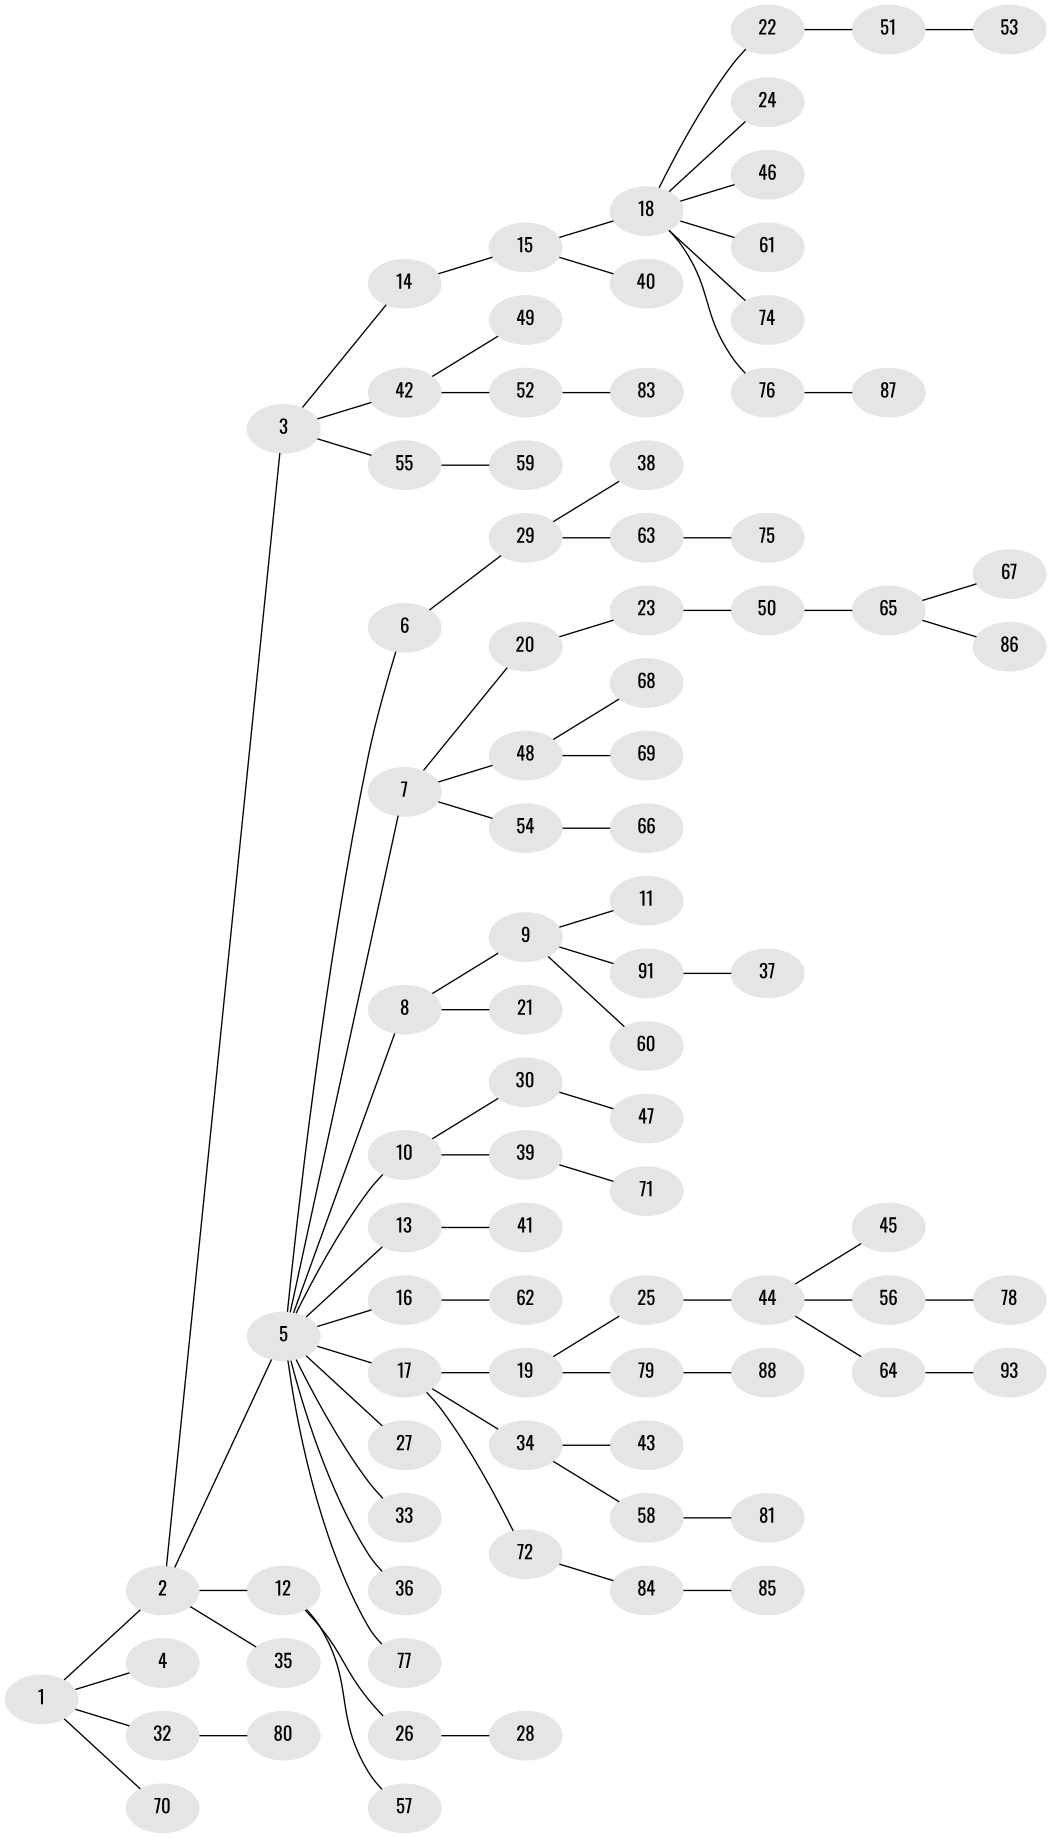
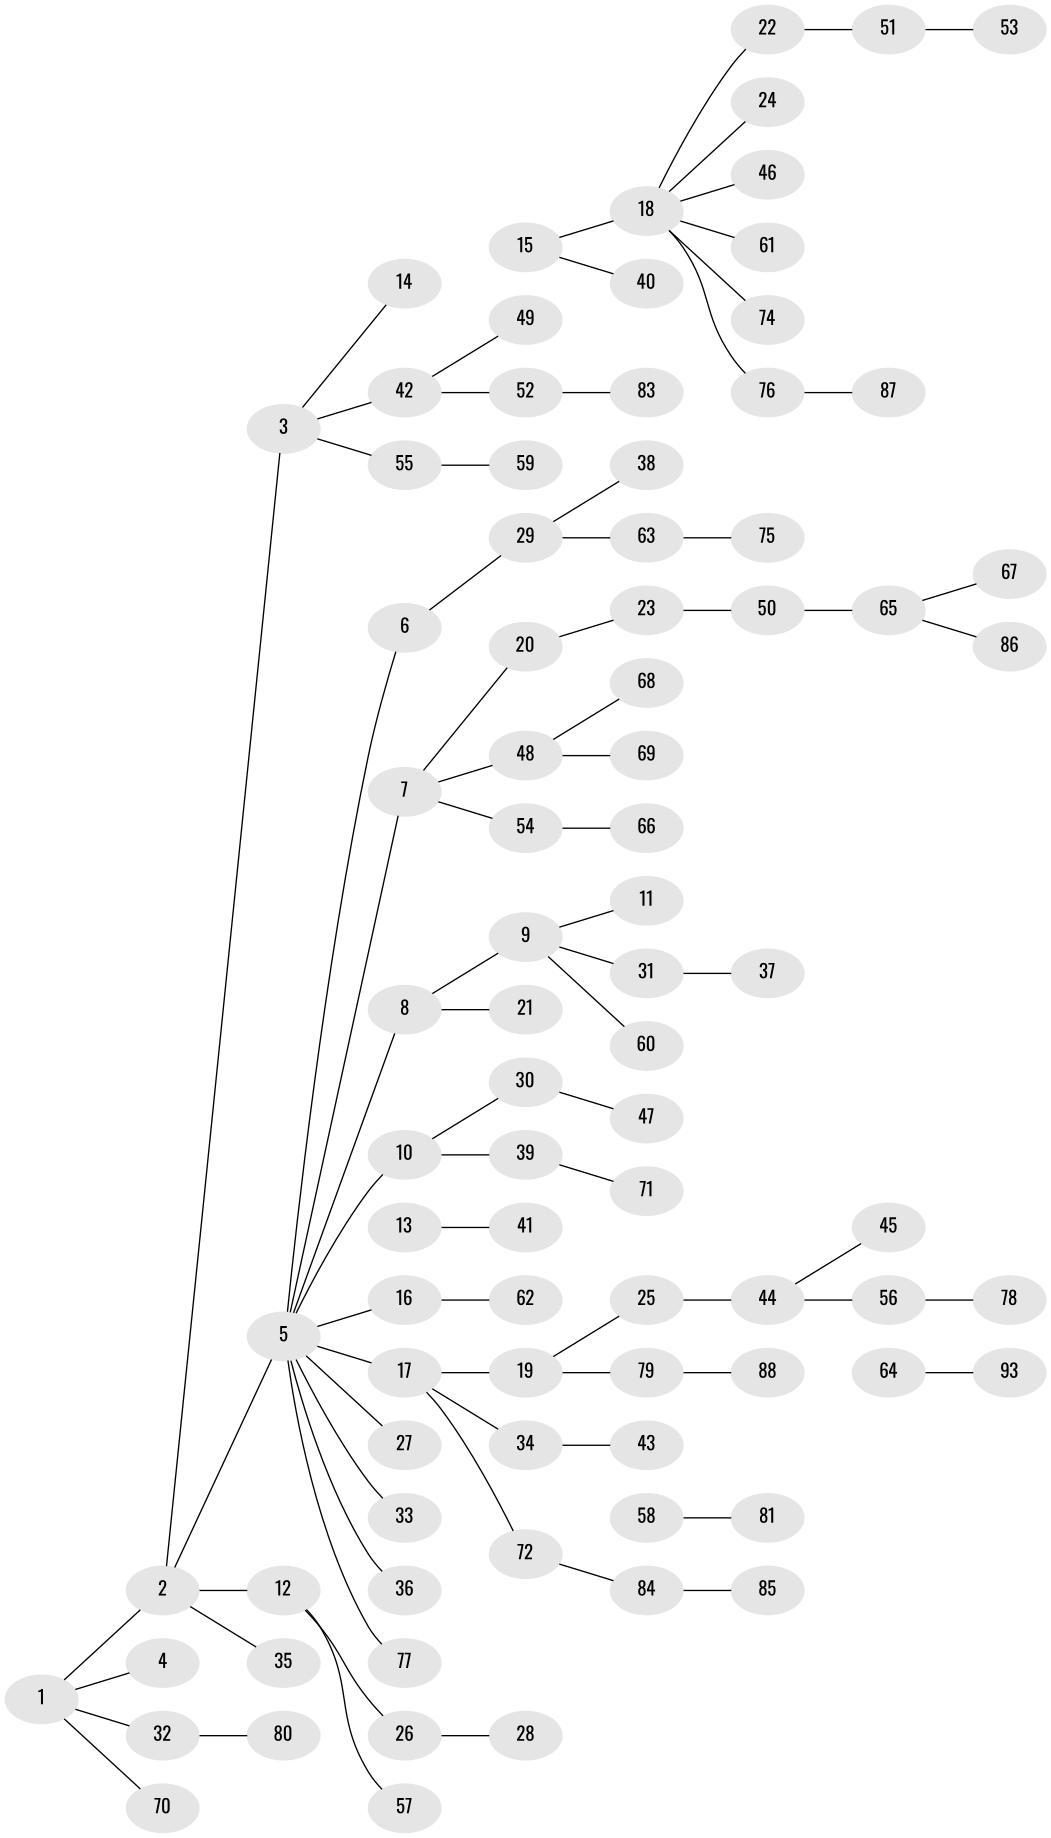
edge "15" -- "14": removed
node "91": label "91" -> "31"
edge "13" -- "5": removed
edge "44" -- "64": removed
edge "34" -- "58": removed
